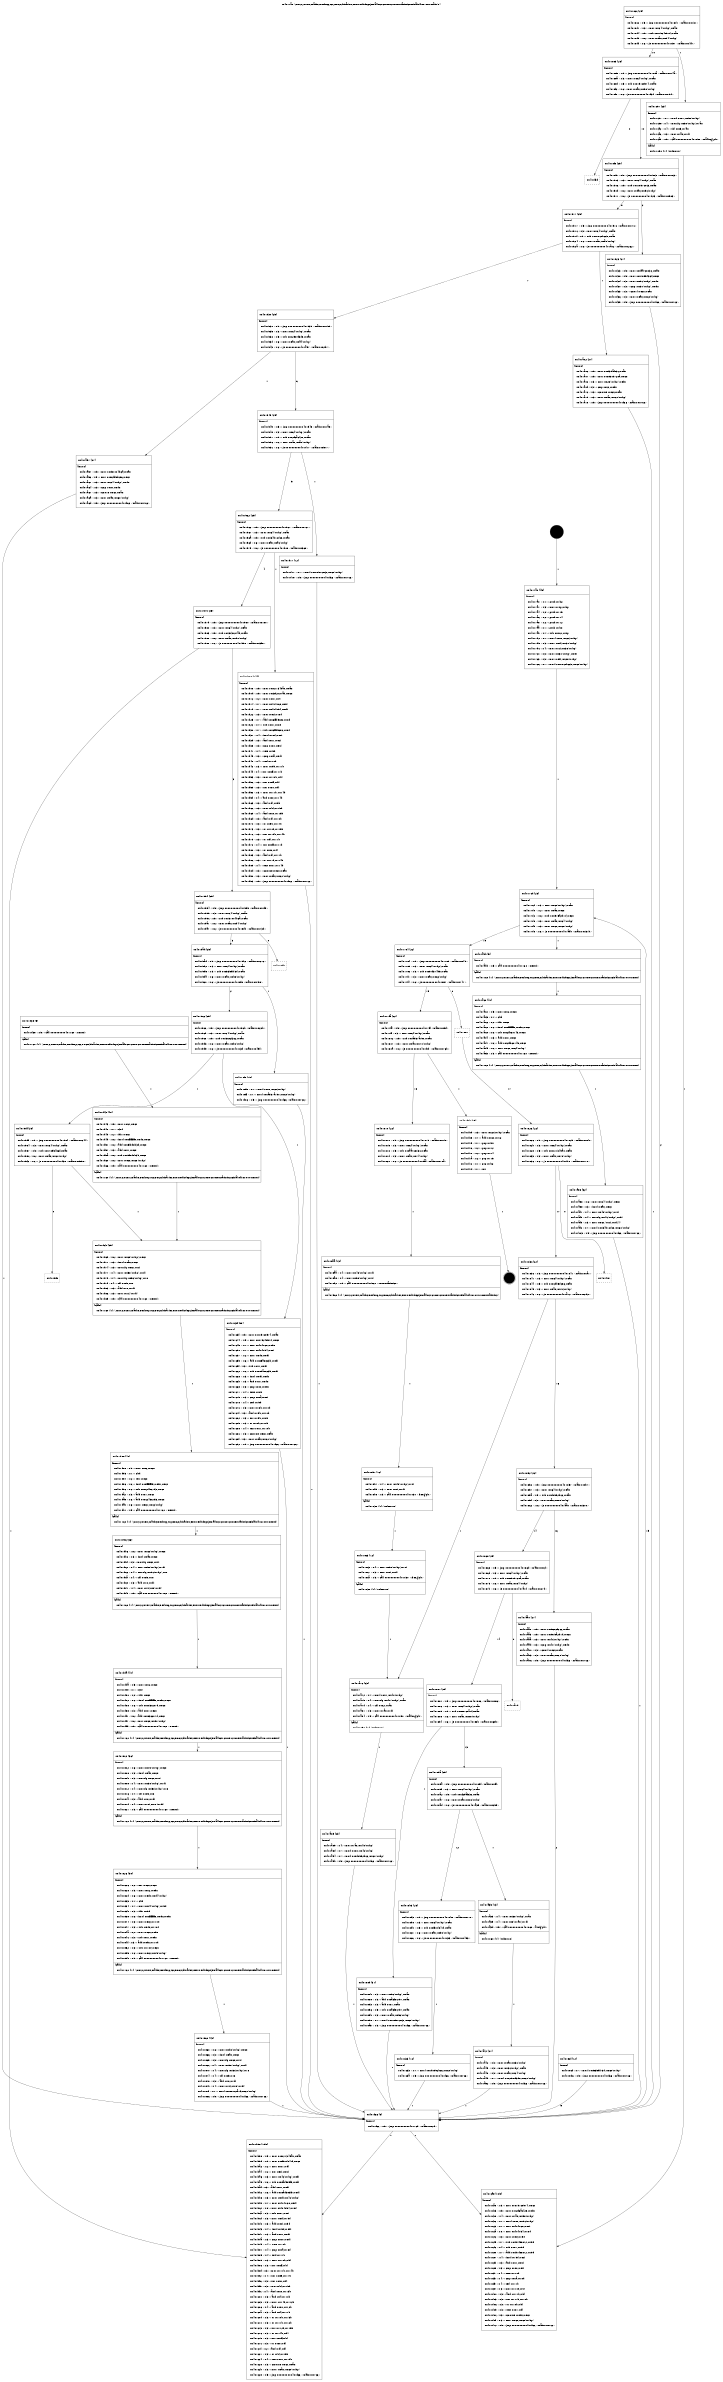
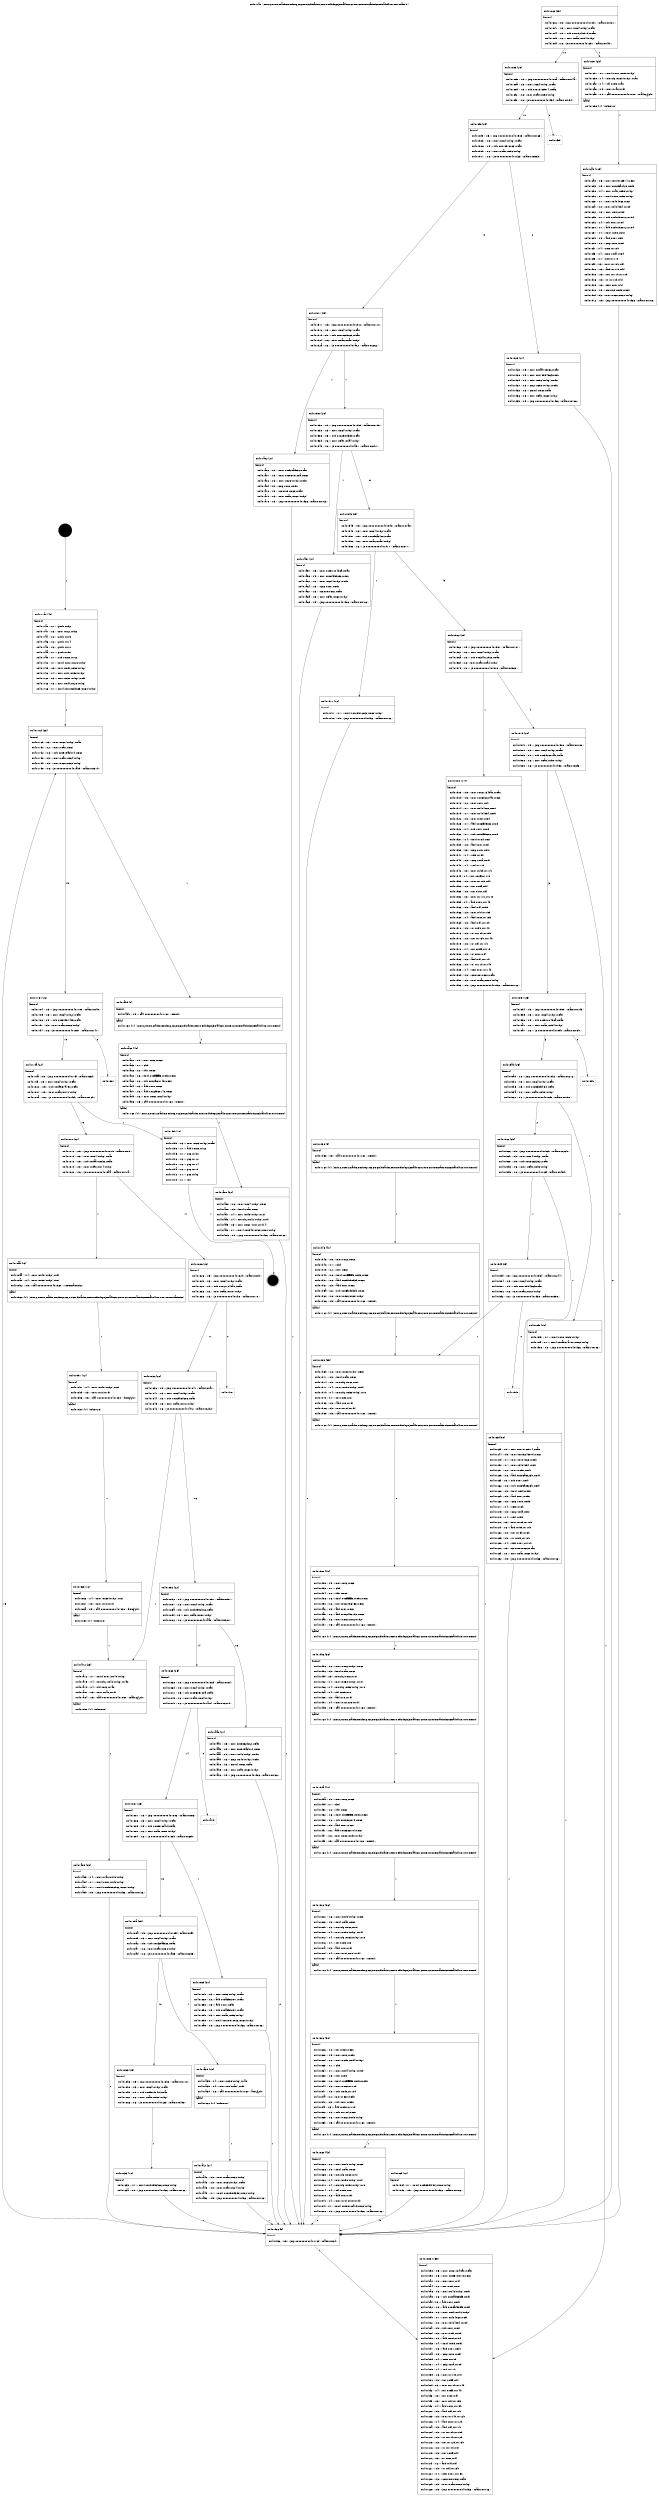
edge "0x401ee7" -> "0x401826 [22]": now "0x401810 [22]" -> "0x401826 [22]"
edge "0x401f66 [5]" -> "0x401cae [105]": reversed
